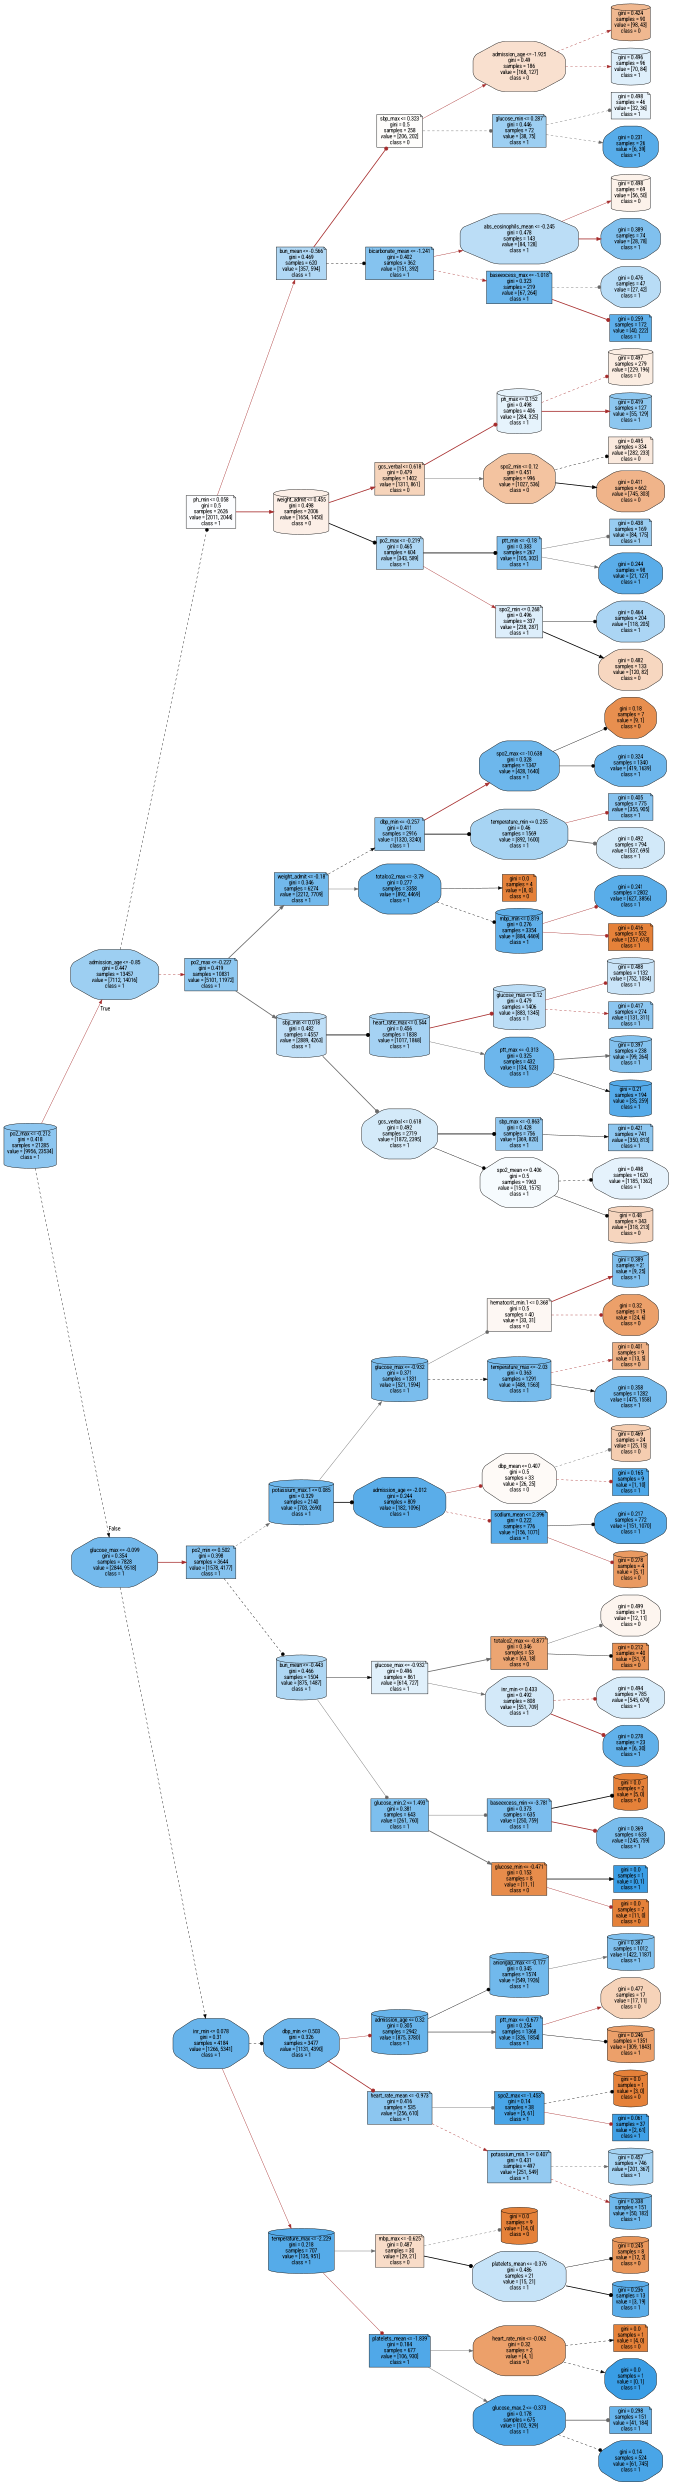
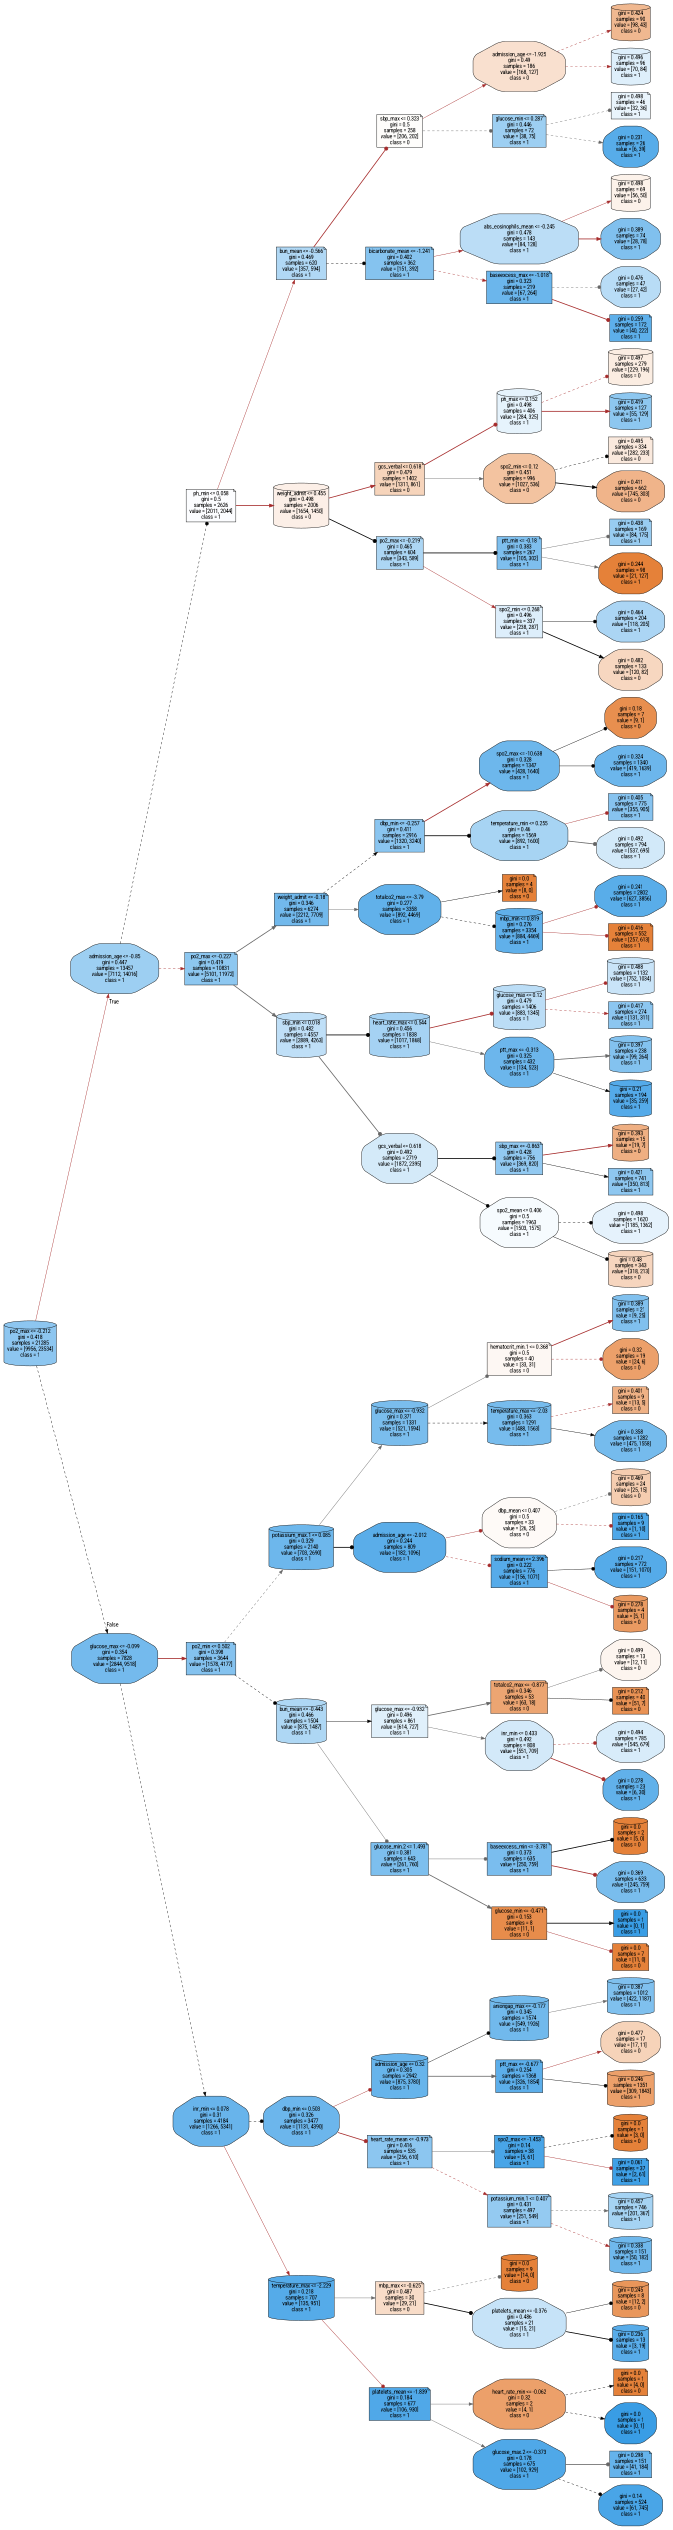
node "gini = 0.244 samples = 98 value = [21, 127] class = 1": fillcolor #5aade9 -> #e58139
node "gini = 0.393 samples = 15 value = [19, 7] class = 0": added
